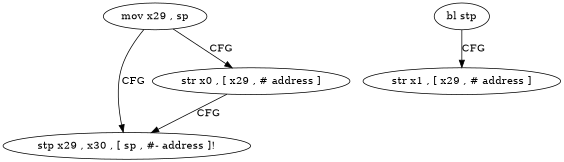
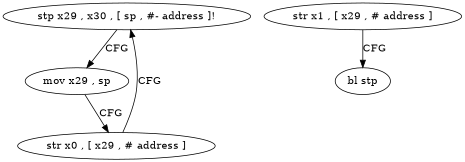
edge "bl stp" -> "str x1 , [ x29 , # address ]": reversed
edge "mov x29 , sp" -> "stp x29 , x30 , [ sp , #- address ]!": reversed
